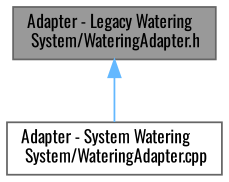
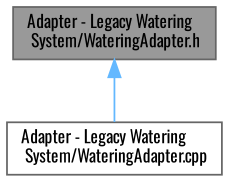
node "Adapter - System Watering System/WateringAdapter.cpp": label "Adapter - System Watering System/WateringAdapter.cpp" -> "Adapter - Legacy Watering System/WateringAdapter.cpp"
